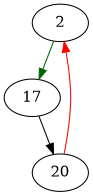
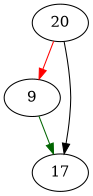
node "2": label "2" -> "9"
edge "17" -> "20": reversed
